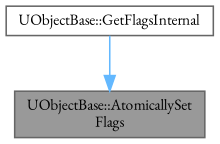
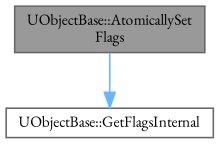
edge "UObjectBase::GetFlagsInternal" -> "UObjectBase::AtomicallySet Flags": reversed
